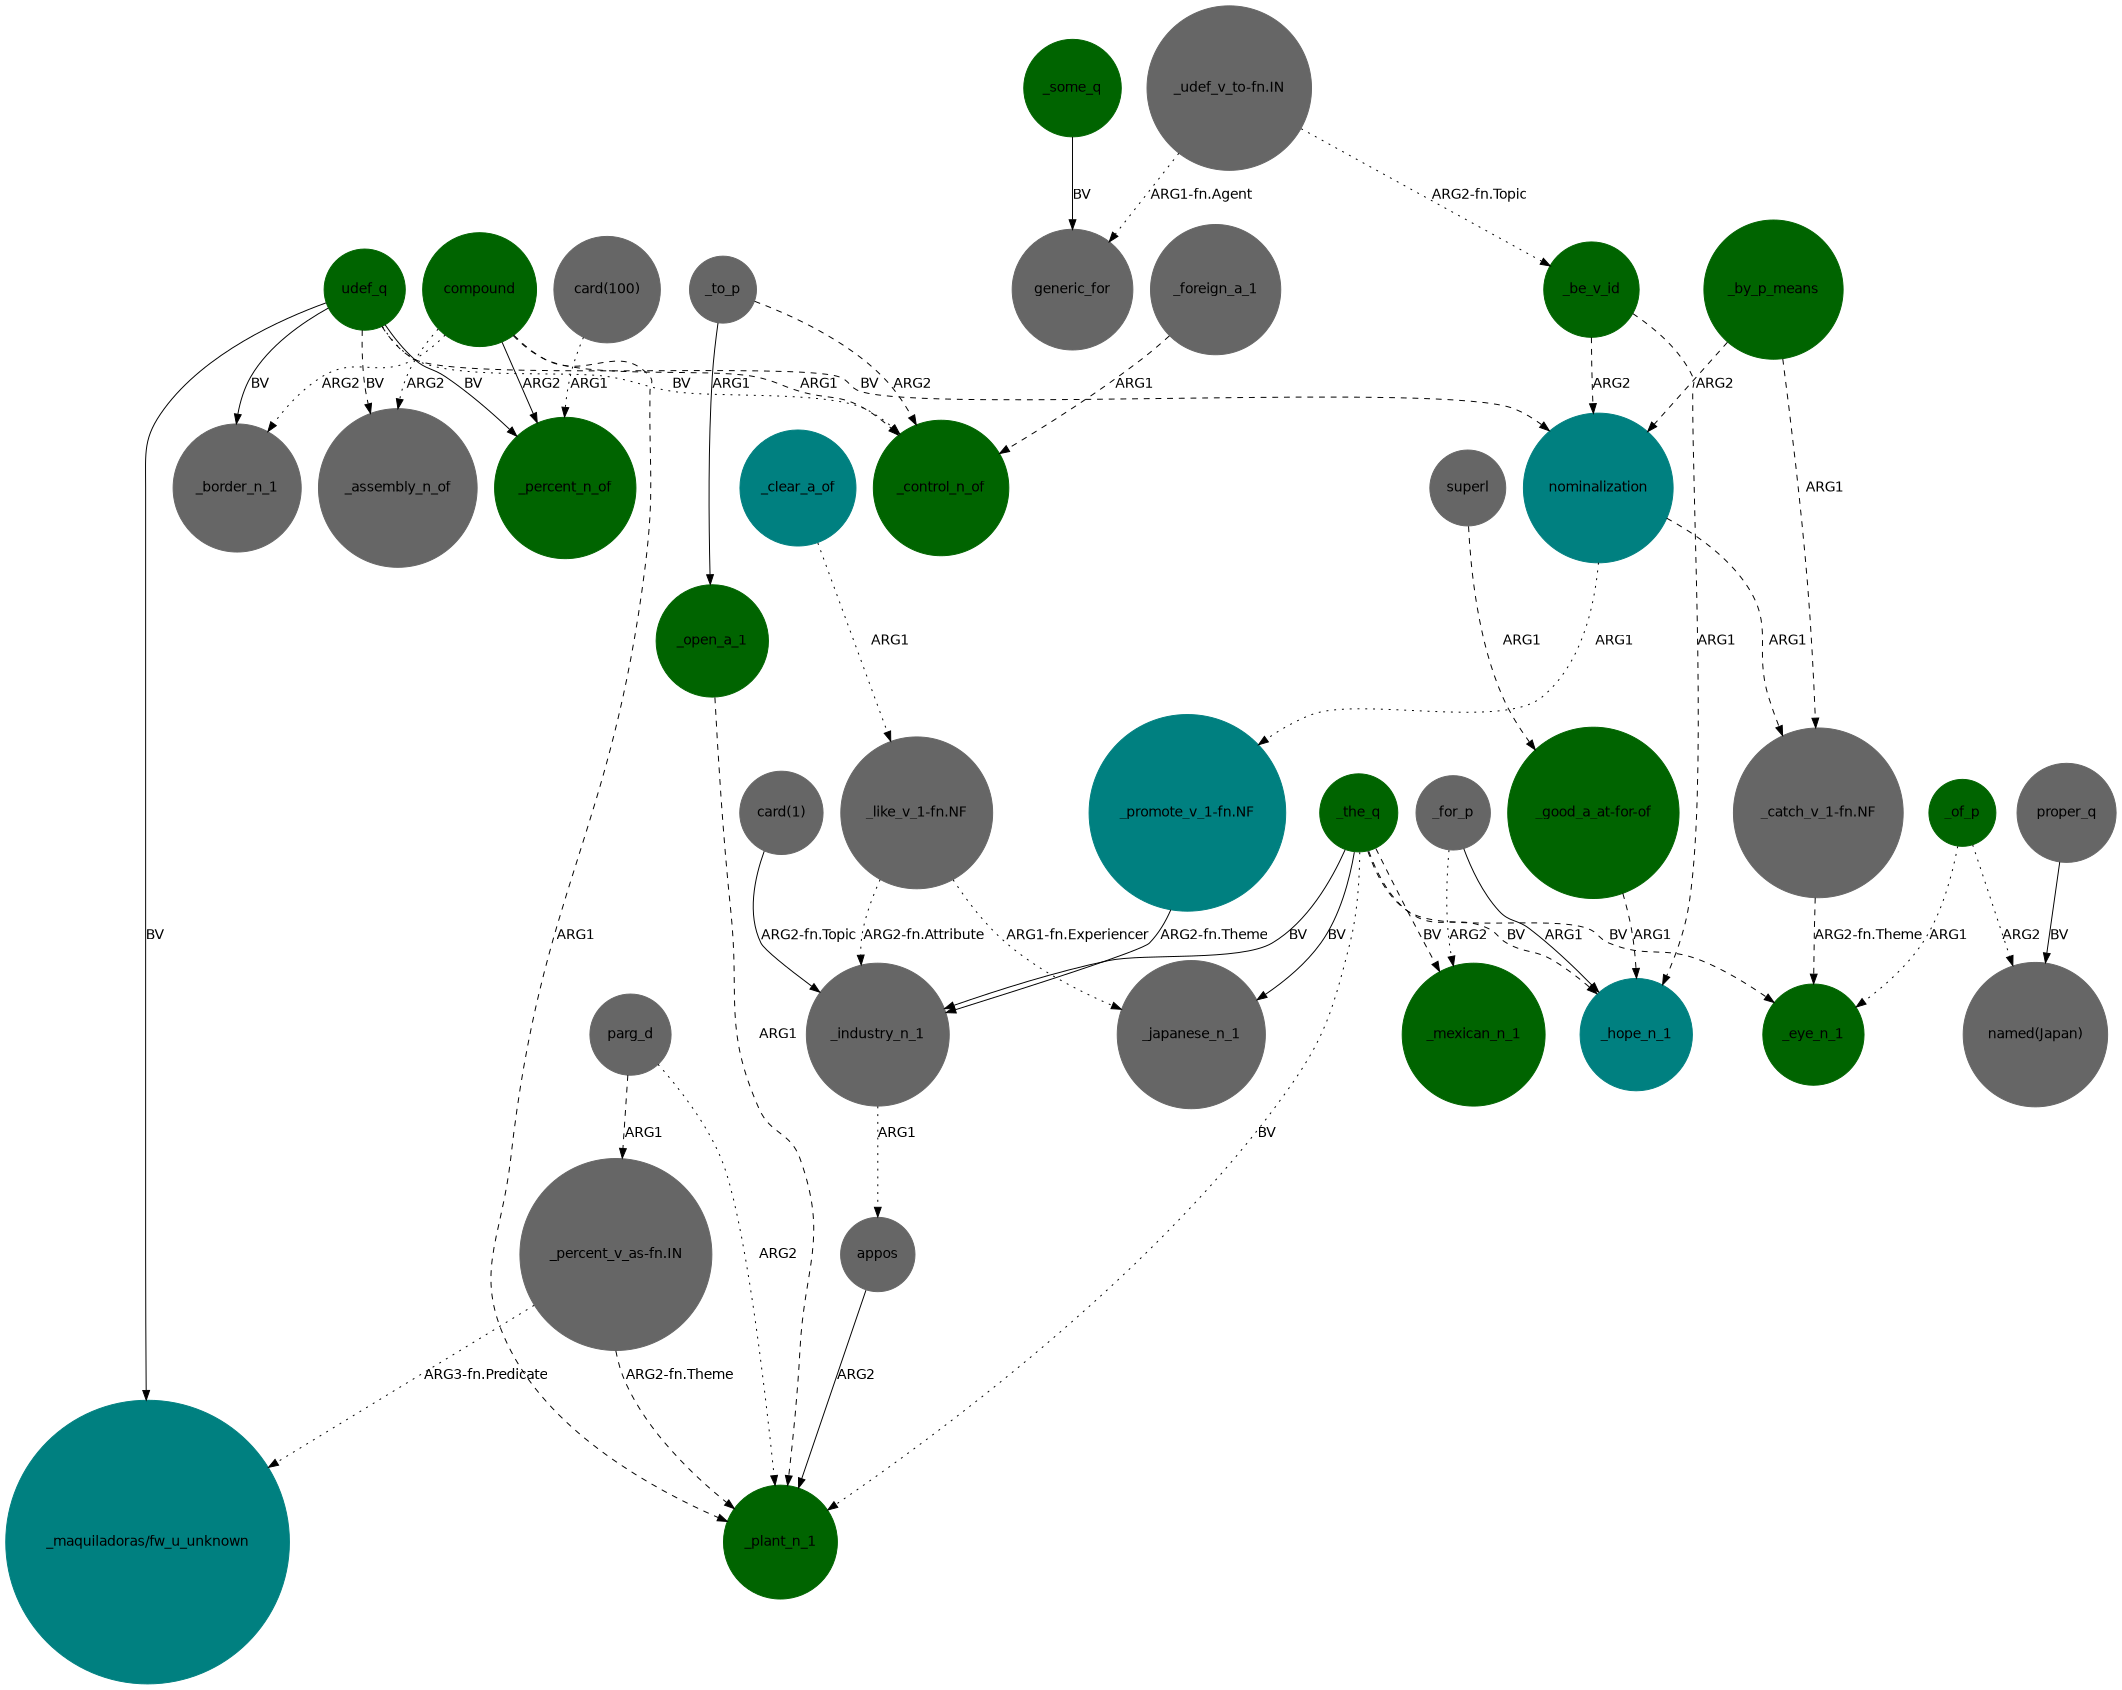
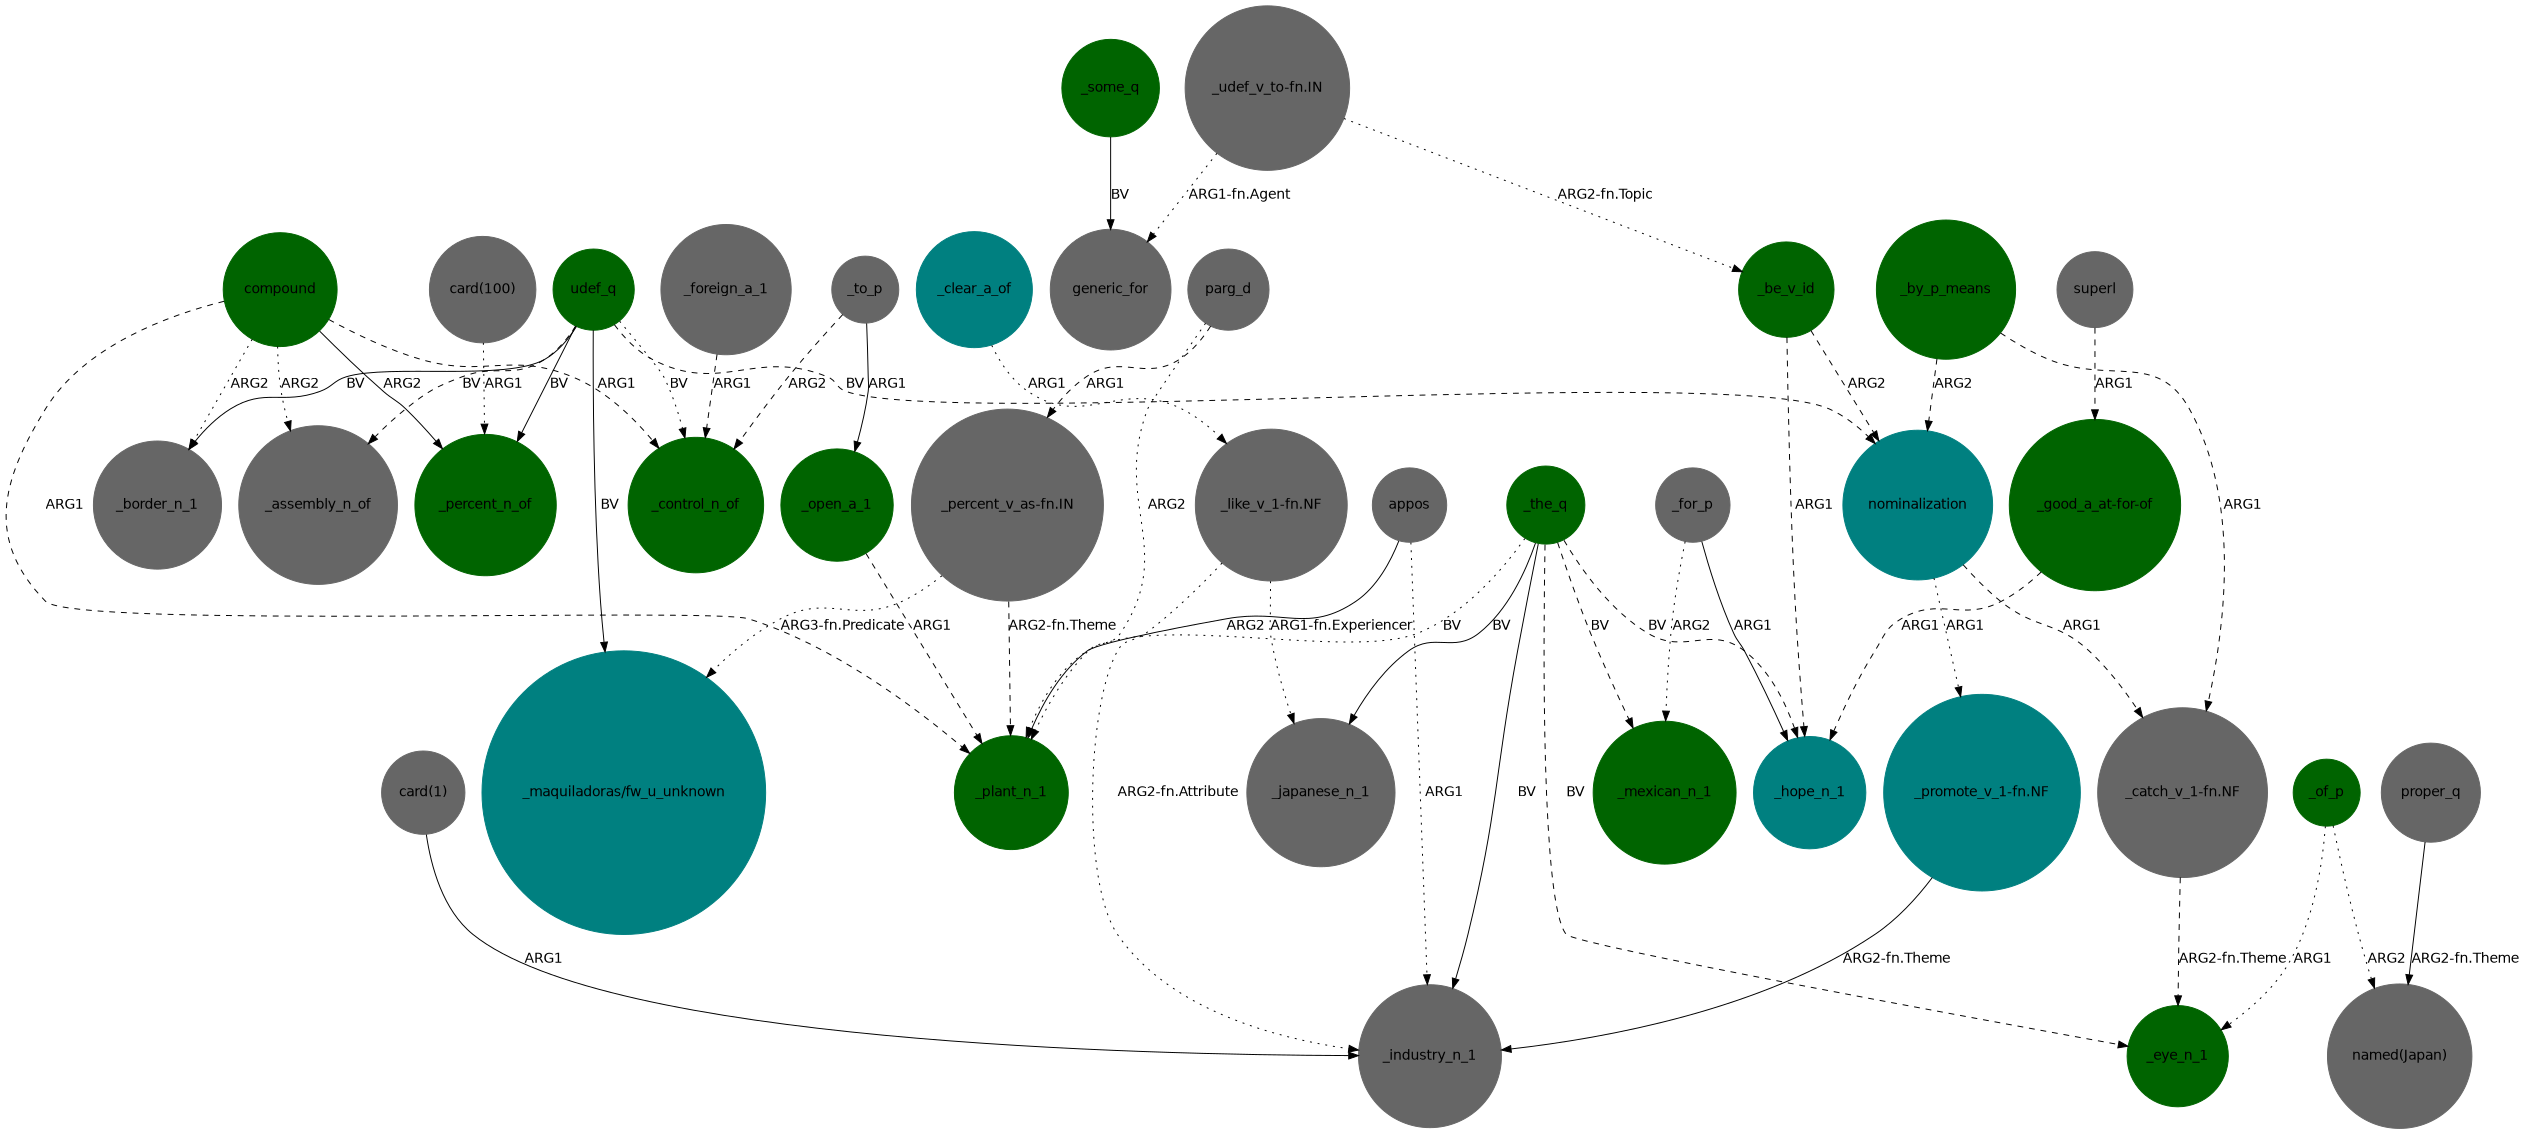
edge "card(1)" -> "_industry_n_1": label "ARG2-fn.Topic" -> "ARG1"
edge "proper_q" -> "named(Japan)": label "BV" -> "ARG2-fn.Theme"
edge "_industry_n_1" -> "appos": reversed
